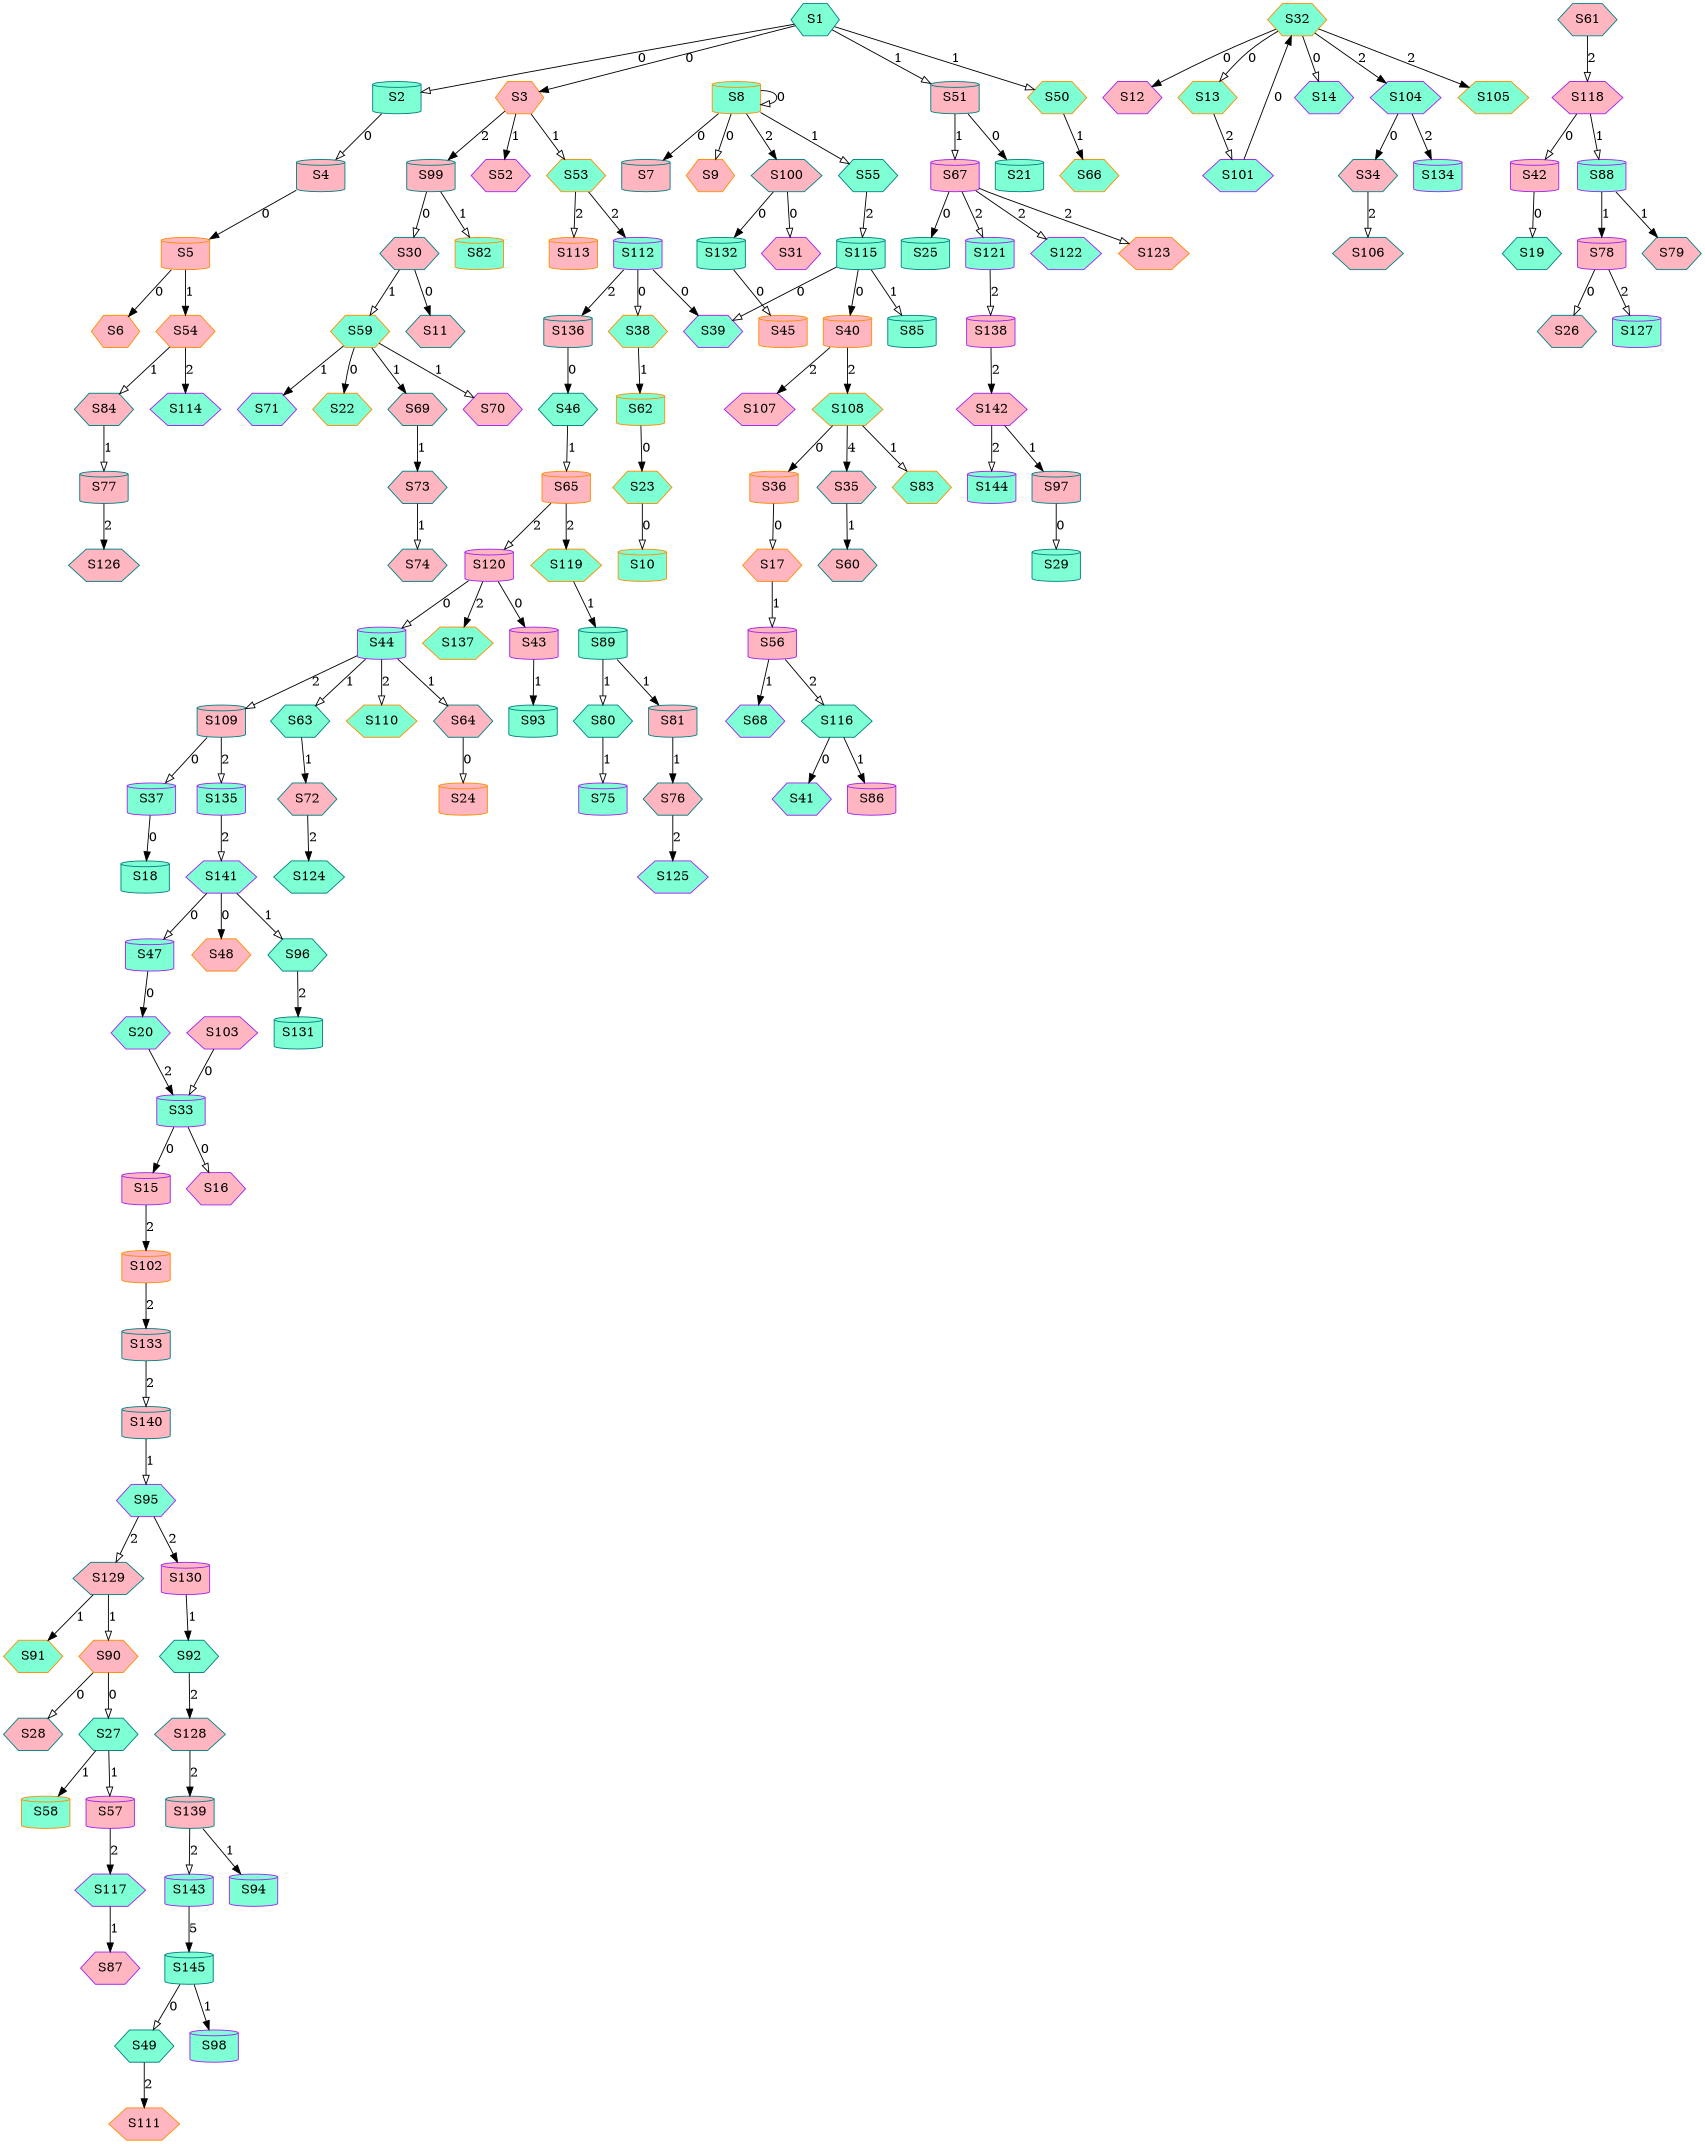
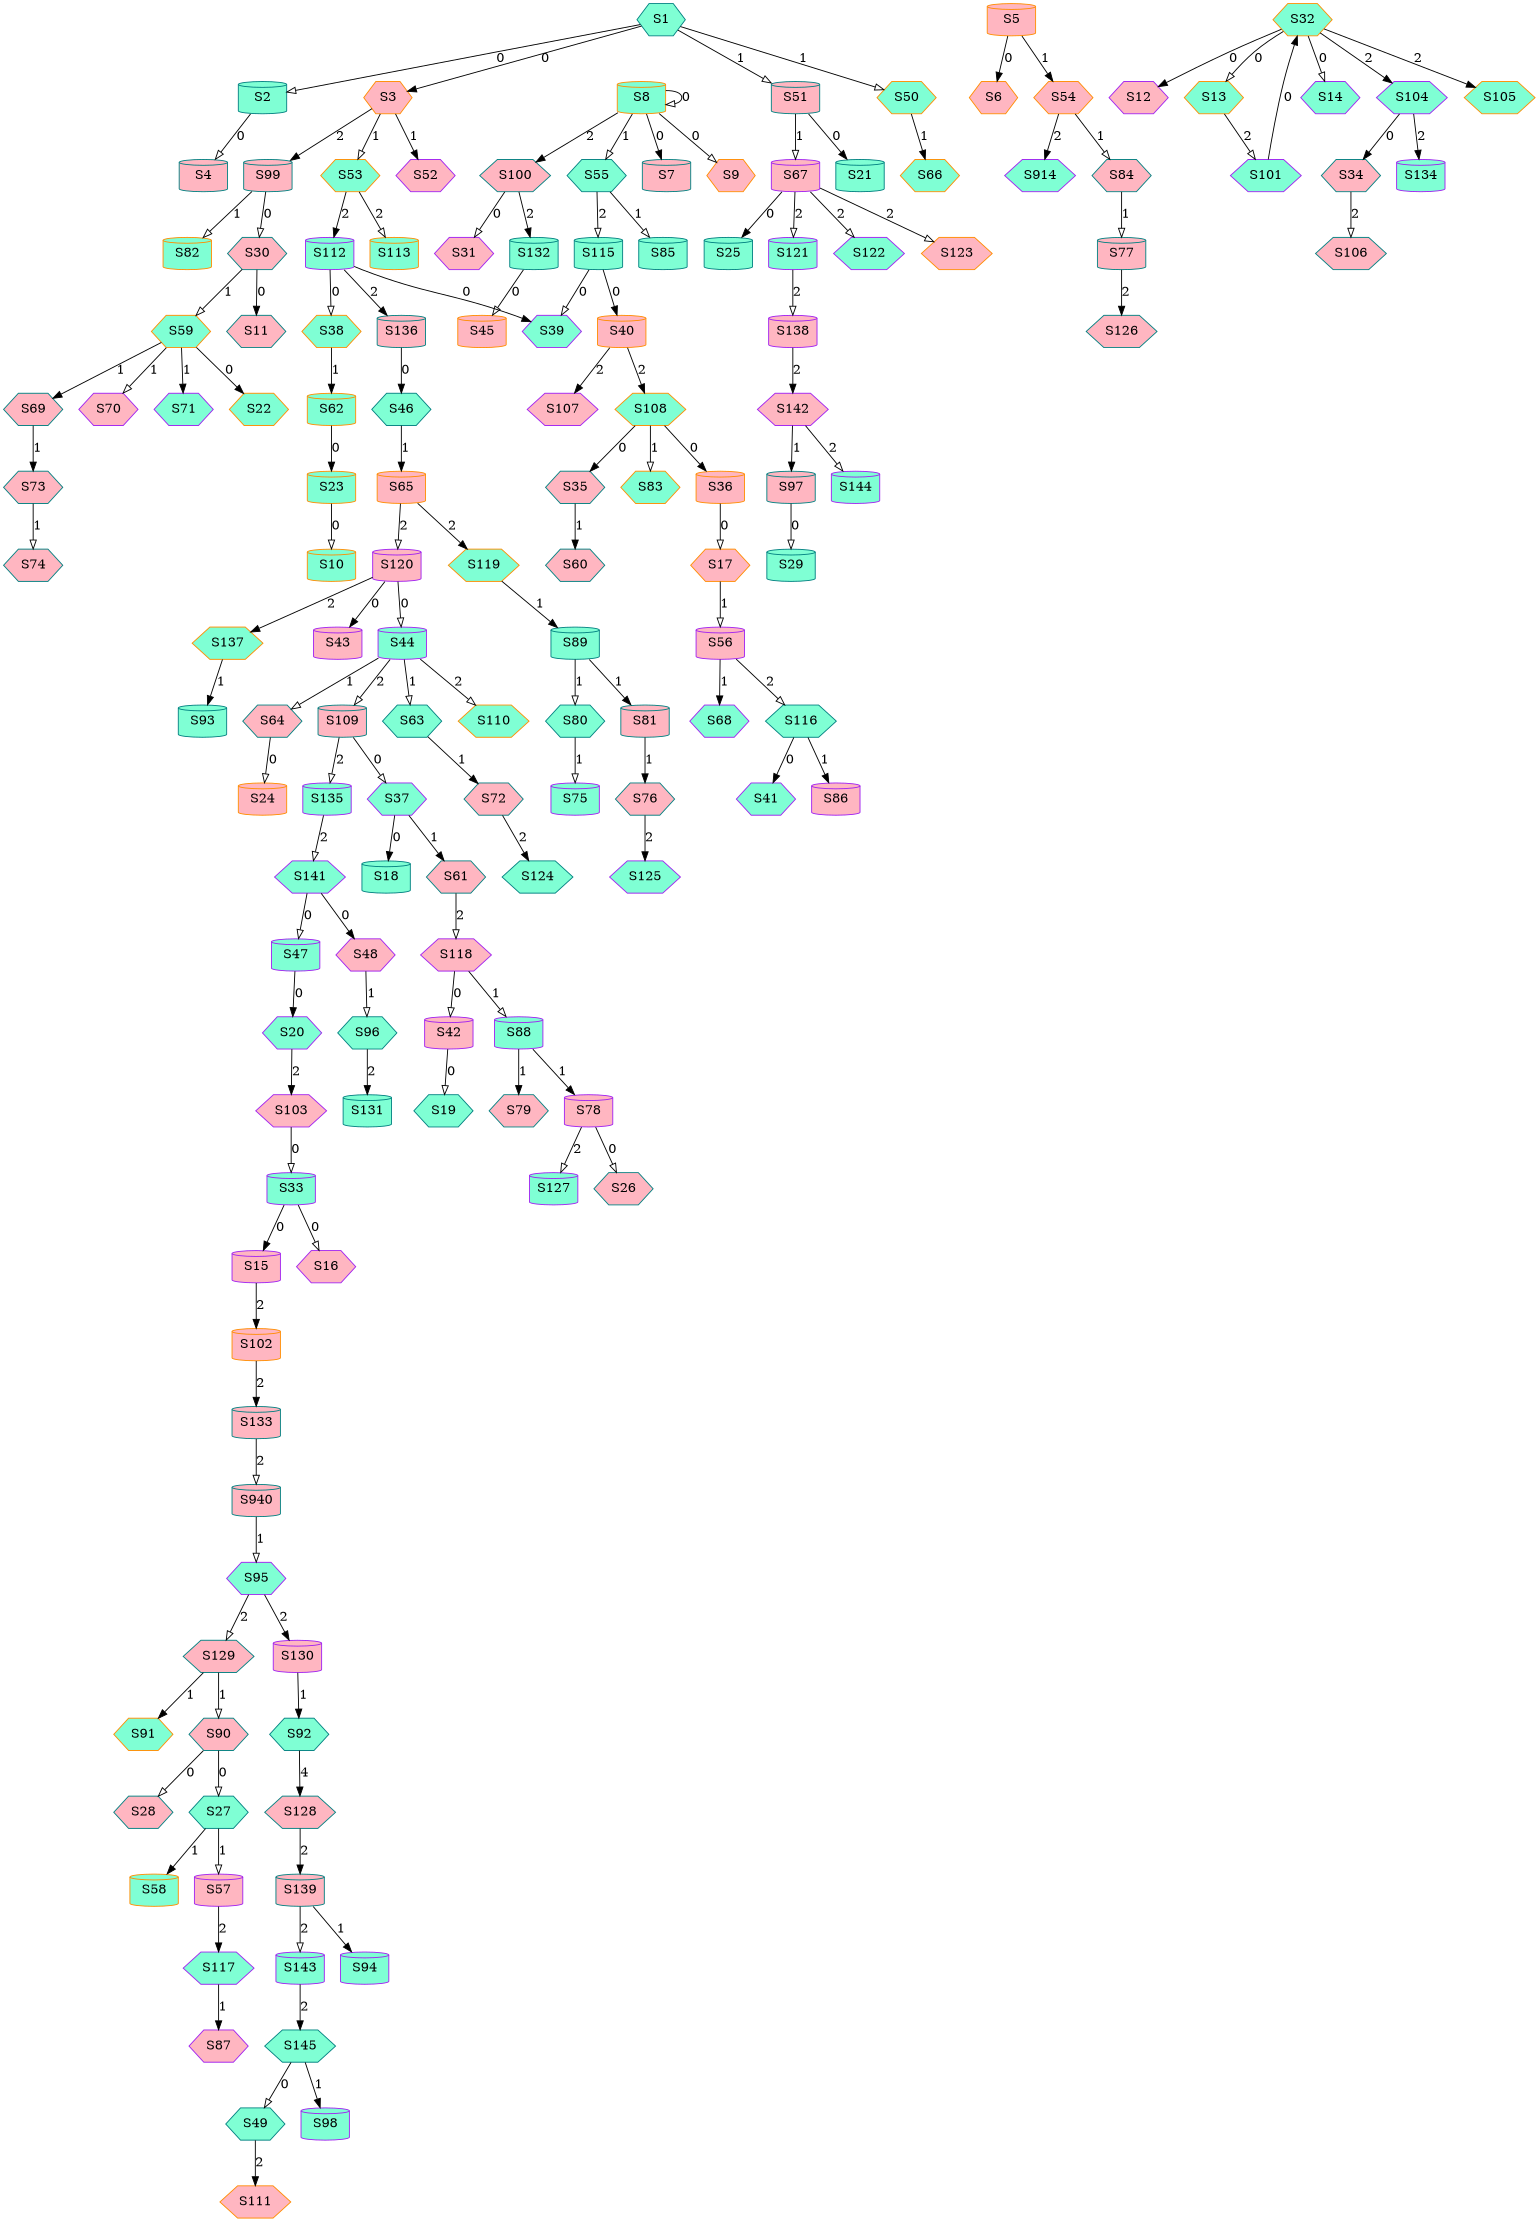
edge "S4" -> "S5": removed, label "0"
edge "S100" -> "S132": label "0" -> "2"
node "S113": fillcolor lightpink -> aquamarine
edge "S115" -> "S85": now "S55" -> "S85"
node "S114": label "S114" -> "S914"
edge "S46" -> "S65": arrowhead onormal -> normal
edge "S108" -> "S35": label "4" -> "0"
node "S23": shape hexagon -> cylinder
edge "S43" -> "S93": now "S137" -> "S93"
node "S37": shape cylinder -> hexagon
edge "S37" -> "S61": added, label "1"
edge "S141" -> "S96": now "S48" -> "S96"
node "S48": color darkorange -> purple
edge "S20" -> "S33": now "S20" -> "S103"
node "S140": label "S140" -> "S940"
node "S90": color darkorange -> teal
edge "S92" -> "S128": label "2" -> "4"
edge "S143" -> "S145": label "5" -> "2"
node "S145": shape cylinder -> hexagon
